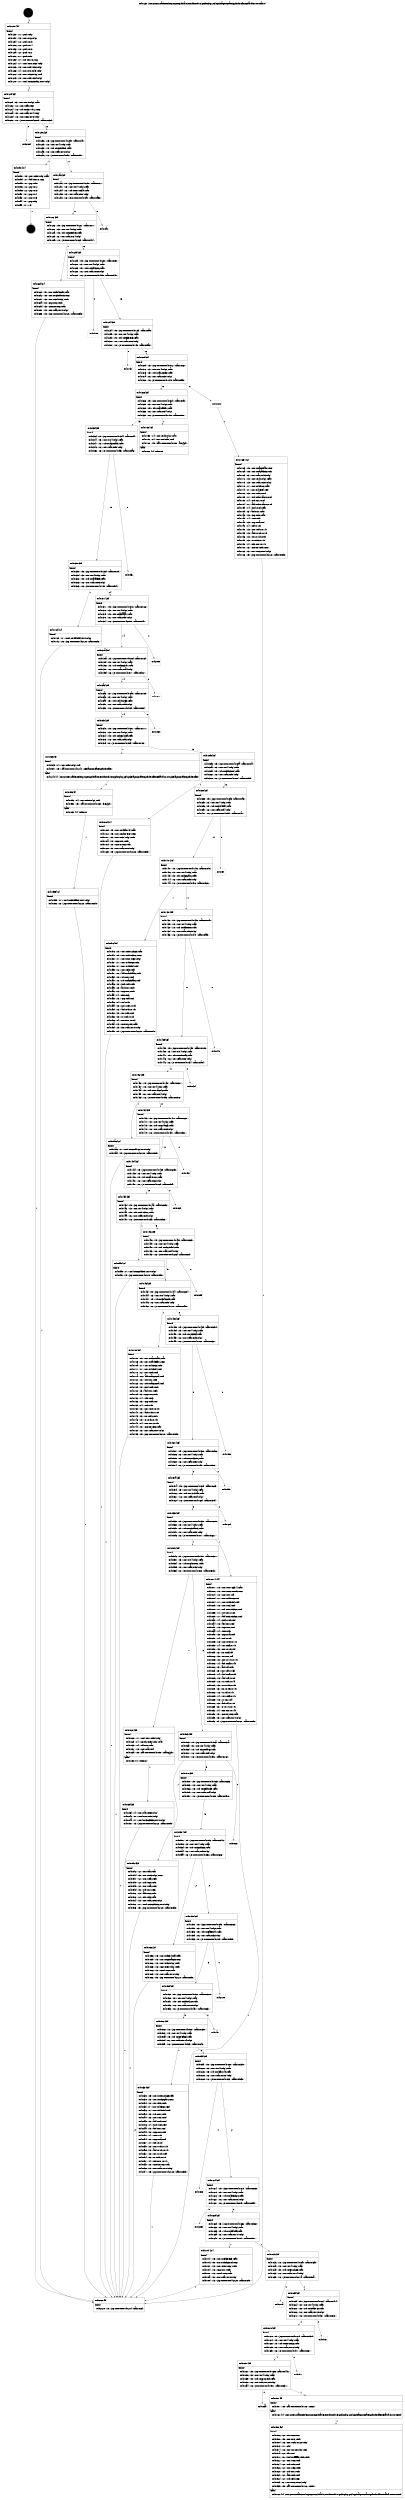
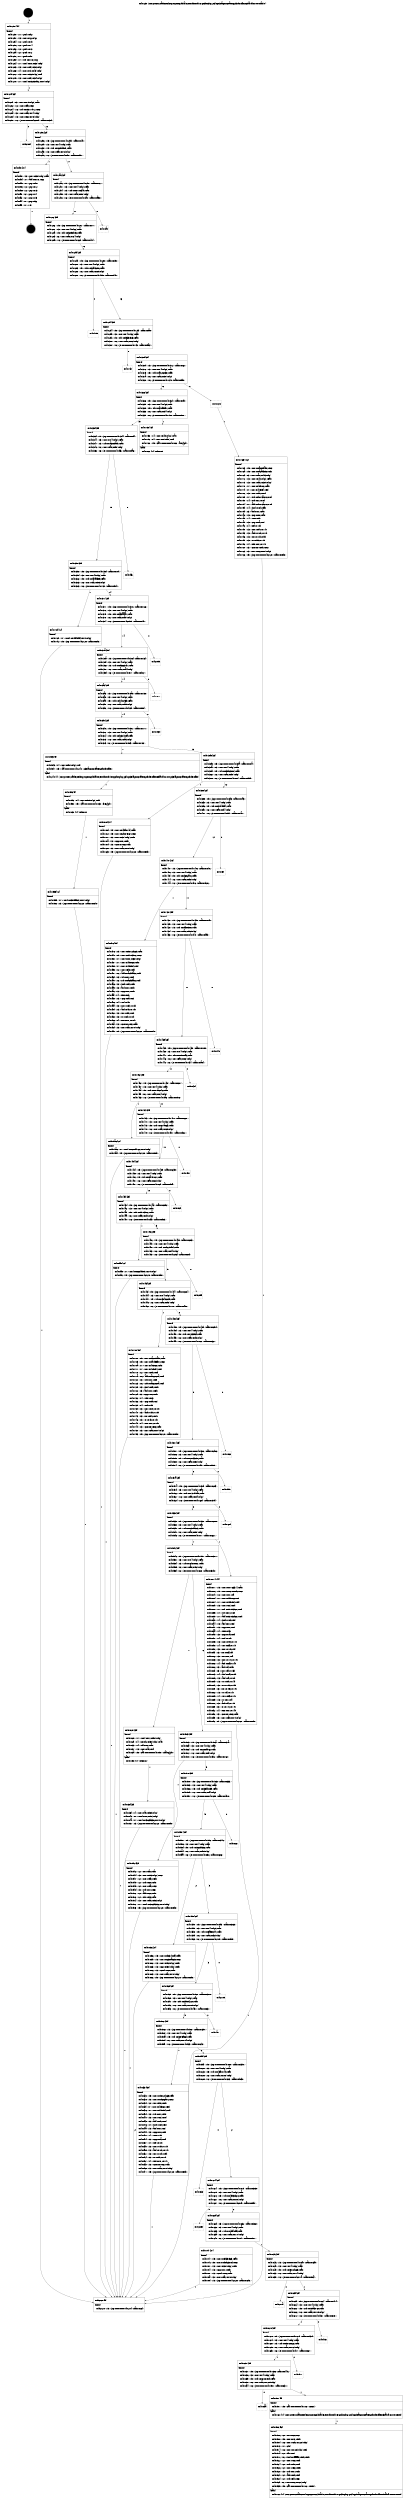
node "0x4016cd [27]": removed
edge "0x4012f4 [25]" -> "0x40130d [25]": removed, label "16"
edge "0x401565 [25]" -> "0x4016e8": now "0x40157e [25]" -> "0x4016e8"
edge "0x40162d [25]" -> "0x4017d7 [27]": removed, label "1"
